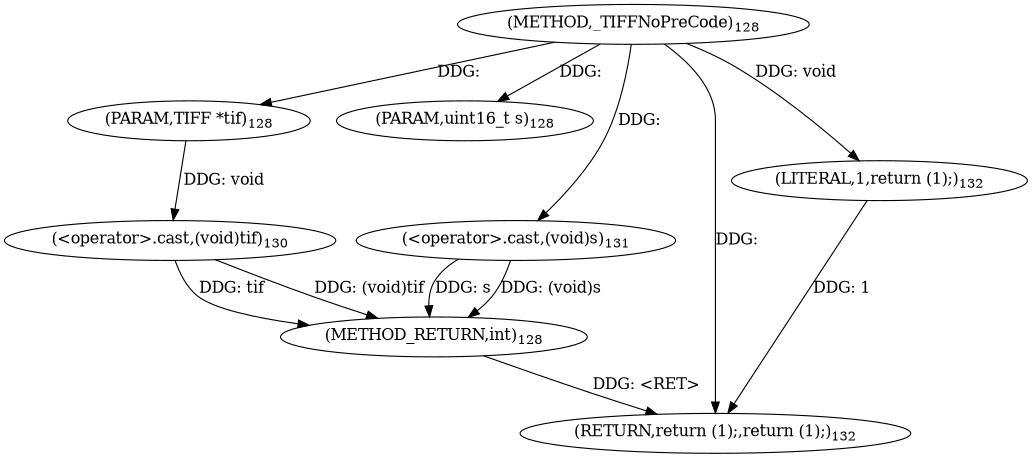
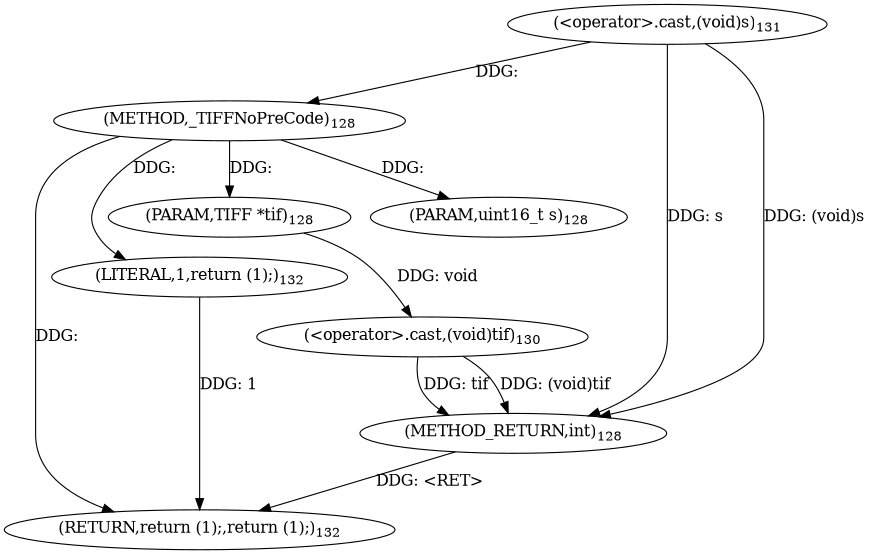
edge "(METHOD,_TIFFNoPreCode)" -> "(LITERAL,1,return (1);)": label "DDG: void" -> "DDG: "
edge "(METHOD,_TIFFNoPreCode)" -> "(<operator>.cast,(void)s)": reversed
